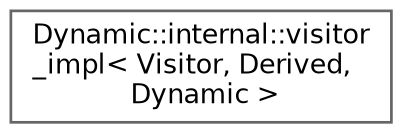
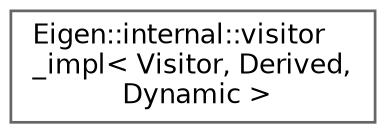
node "Dynamic::internal::visitor _impl< Visitor, Derived, Dynamic >": label "Dynamic::internal::visitor _impl< Visitor, Derived, Dynamic >" -> "Eigen::internal::visitor _impl< Visitor, Derived, Dynamic >"
